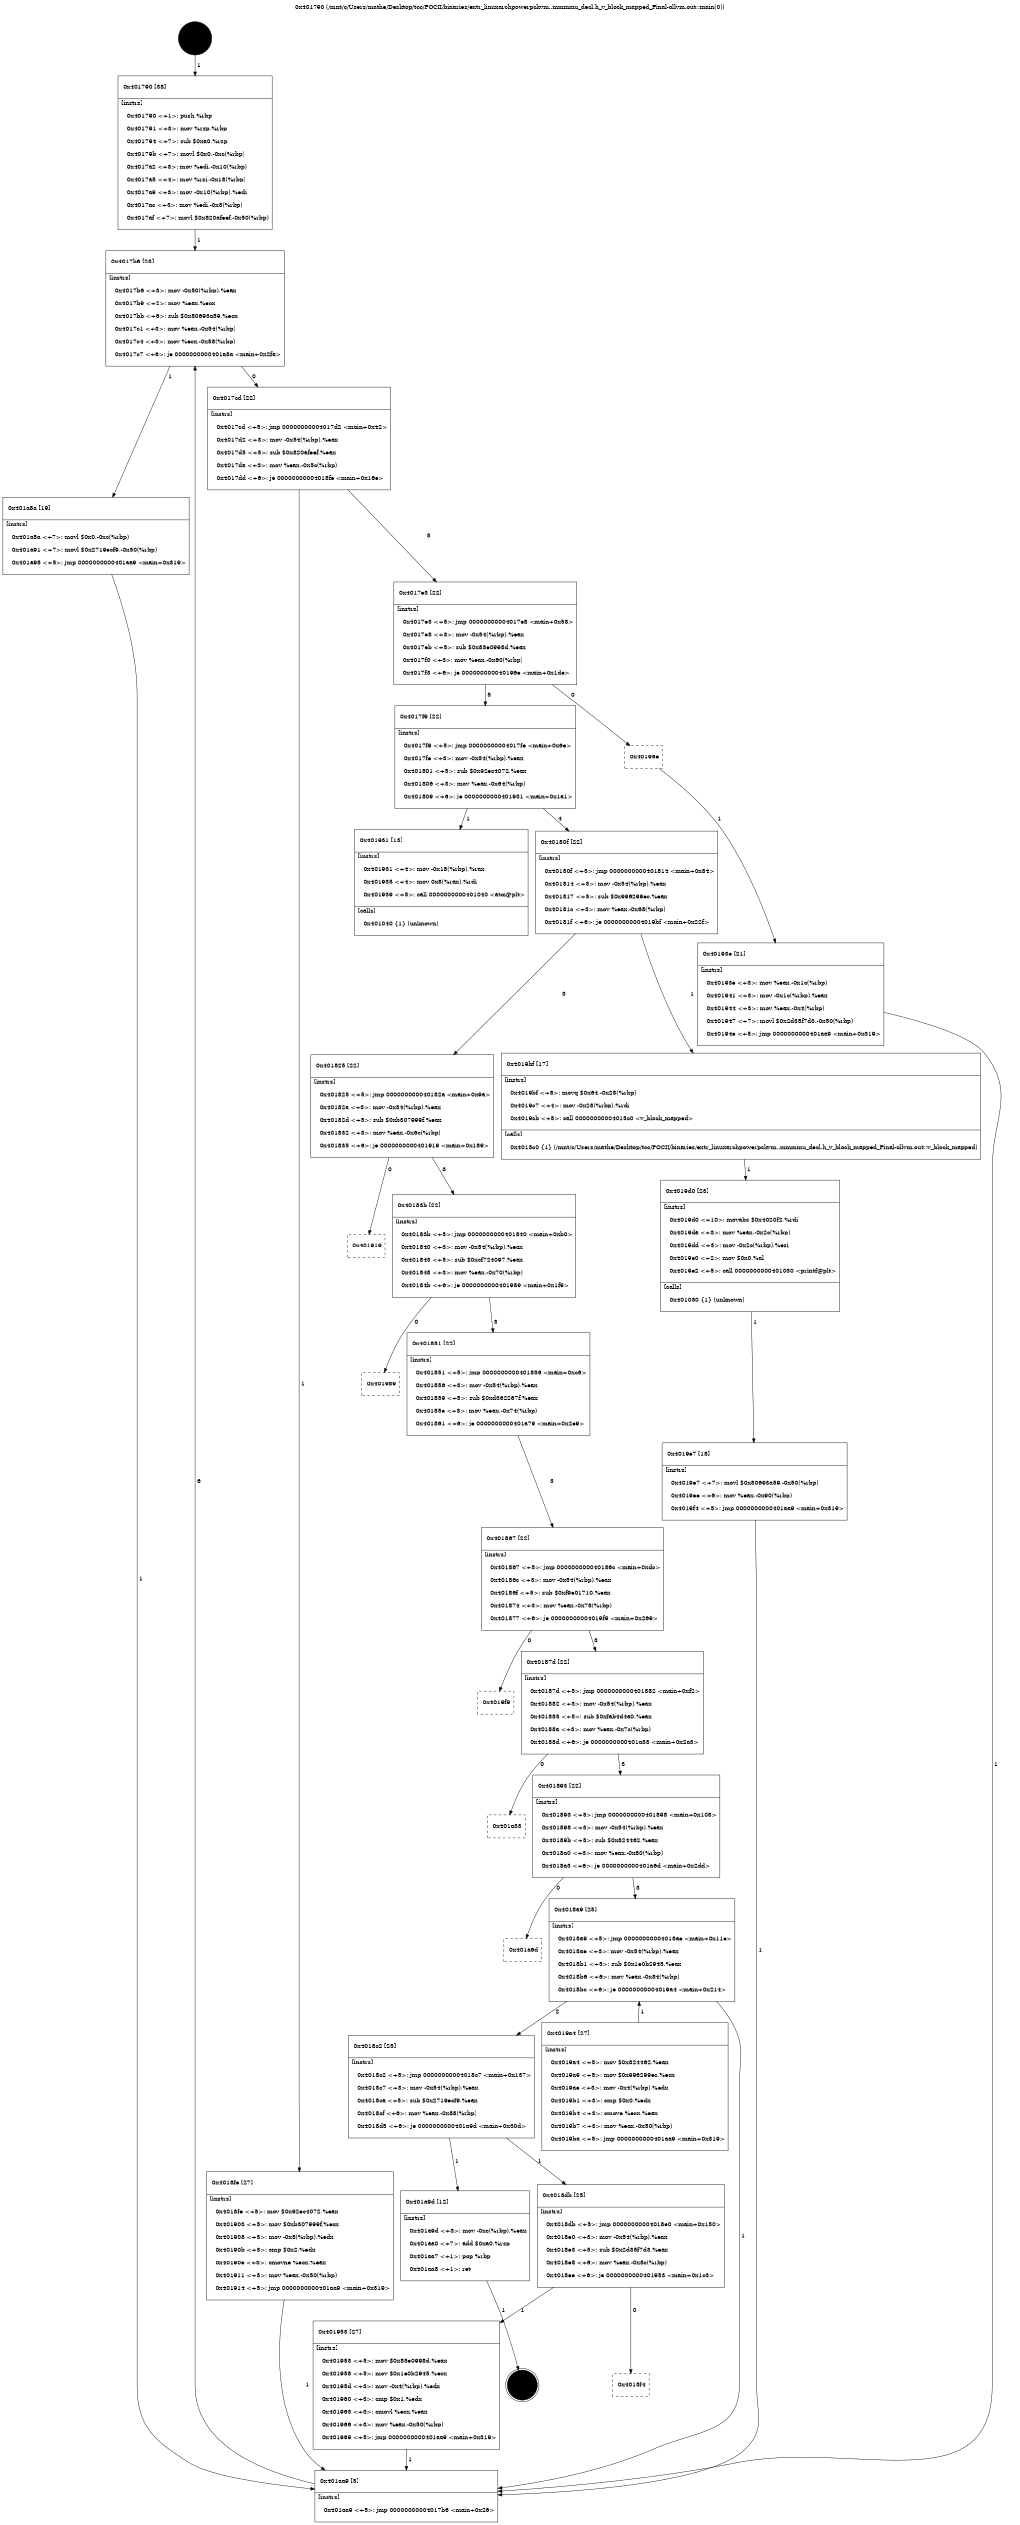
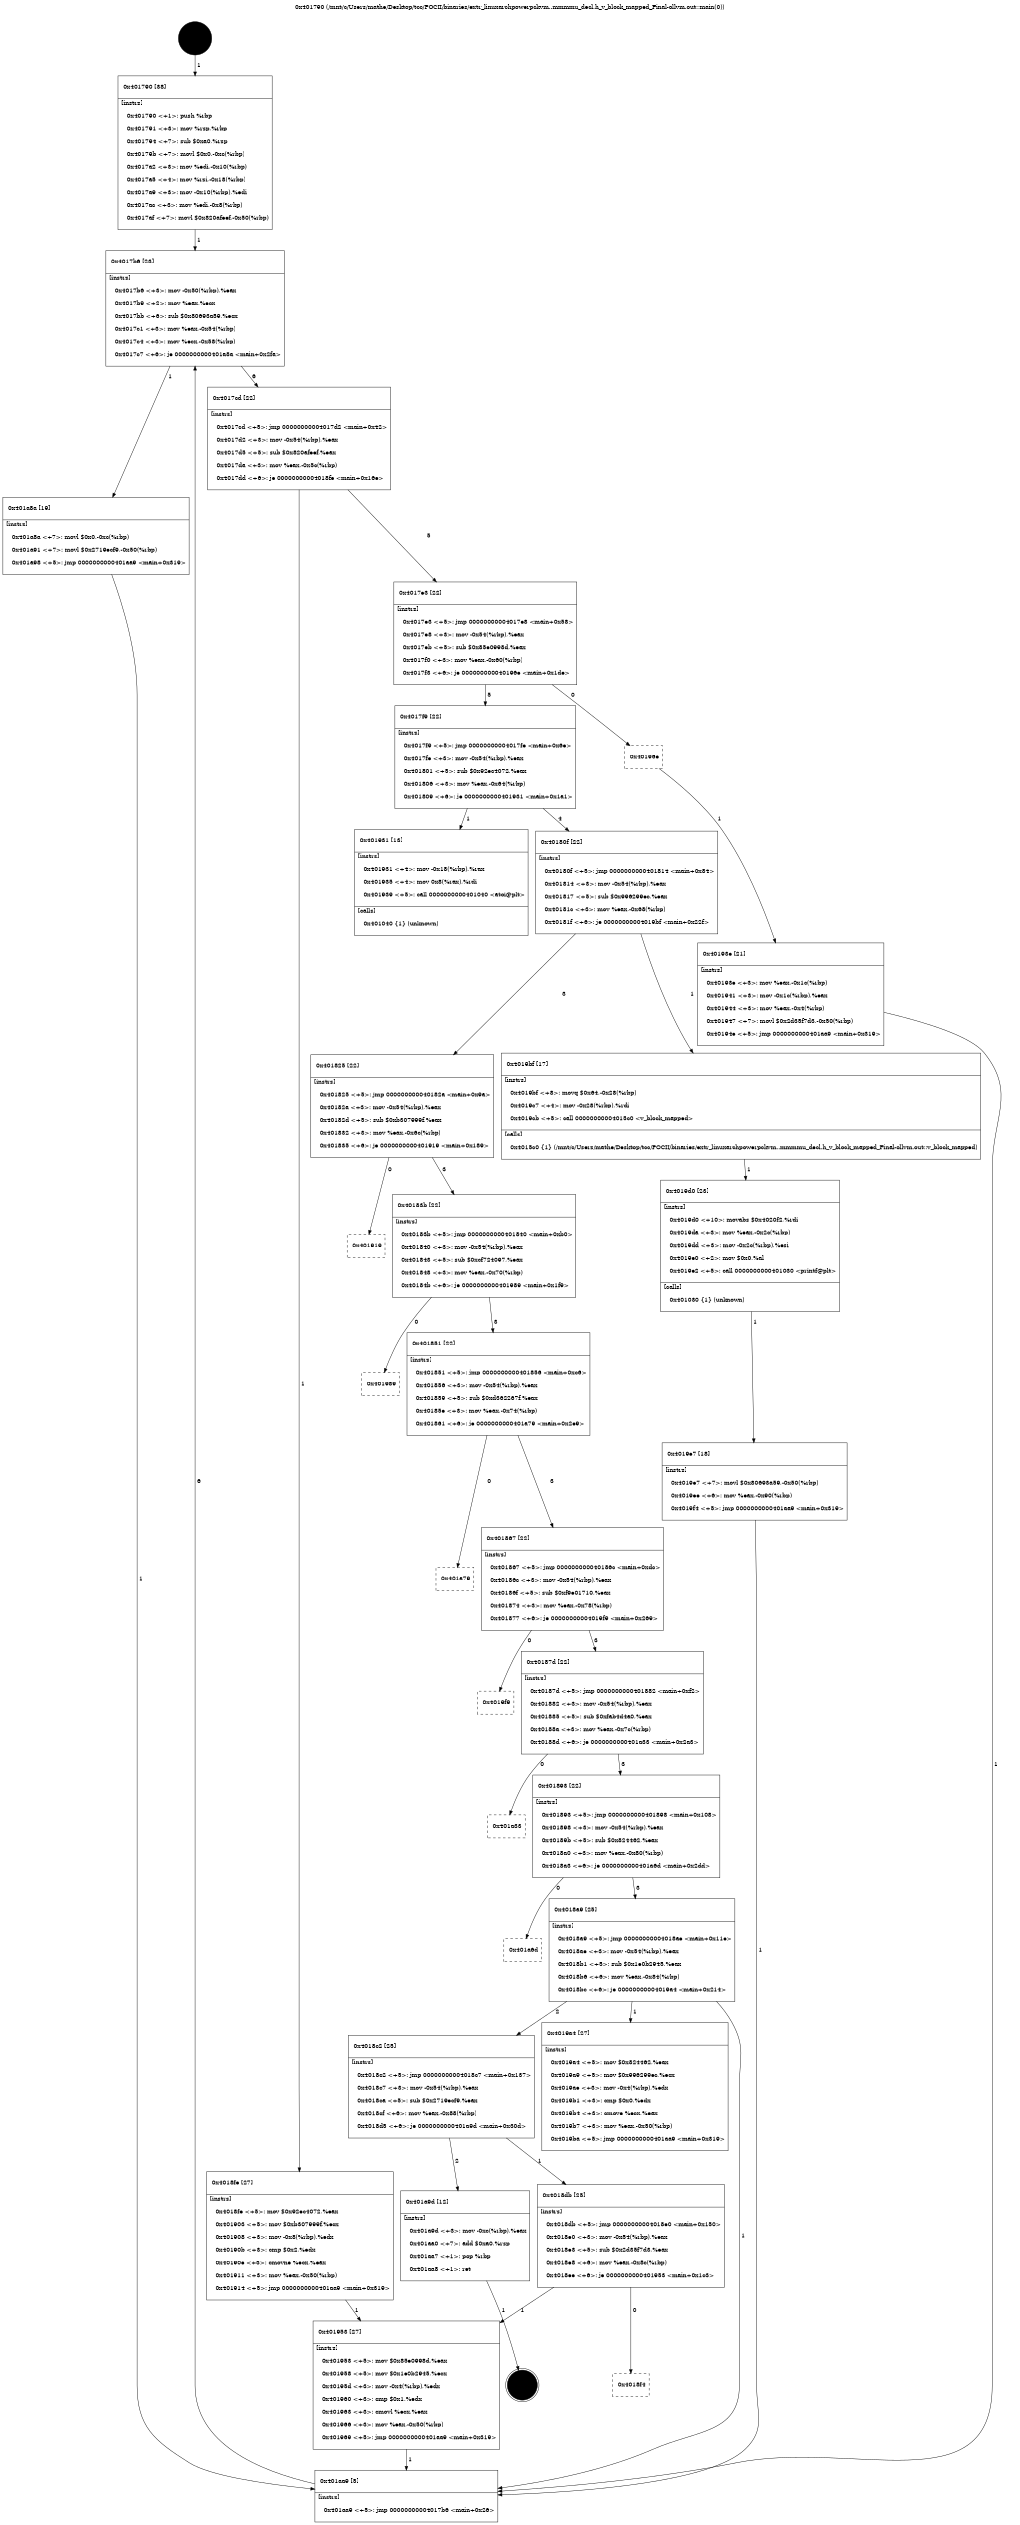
edge "0x4017b6 [23]" -> "0x4017cd [22]": label " 0" -> " 6"
node "0x401a79": added
edge "0x4019a4 [27]" -> "0x4018a9 [25]": reversed
edge "0x4018c2 [25]" -> "0x401a9d [12]": label " 1" -> " 2"
edge "0x4018fe [27]" -> "0x401aa9 [5]": now "0x4018fe [27]" -> "0x401953 [27]"
